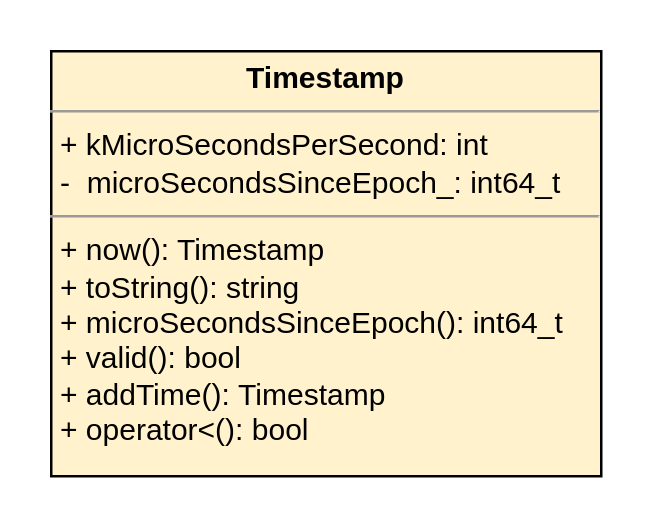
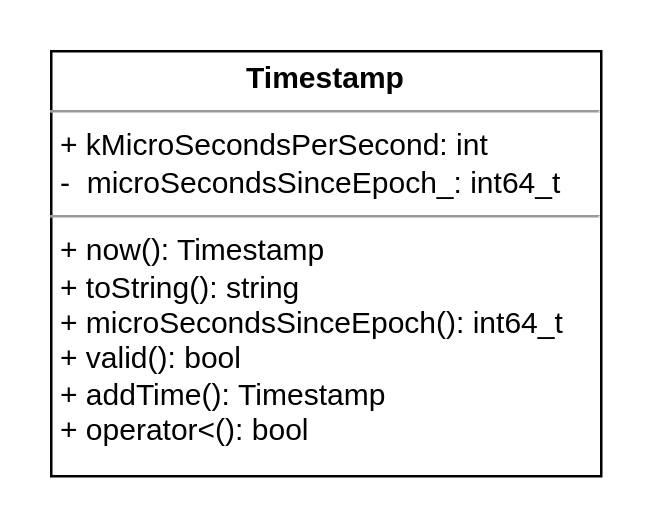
node "Timestamp + kMicroSecondsPerSecond: int - microSecondsSinceEpoch_: int64_t + now(): Timestamp + toString(): string + microSecondsSinceEpoch(): int64_t + valid(): bool + addTime(): Timestamp + operator<(): bool": fillcolor #fff2cc -> #ffffff
